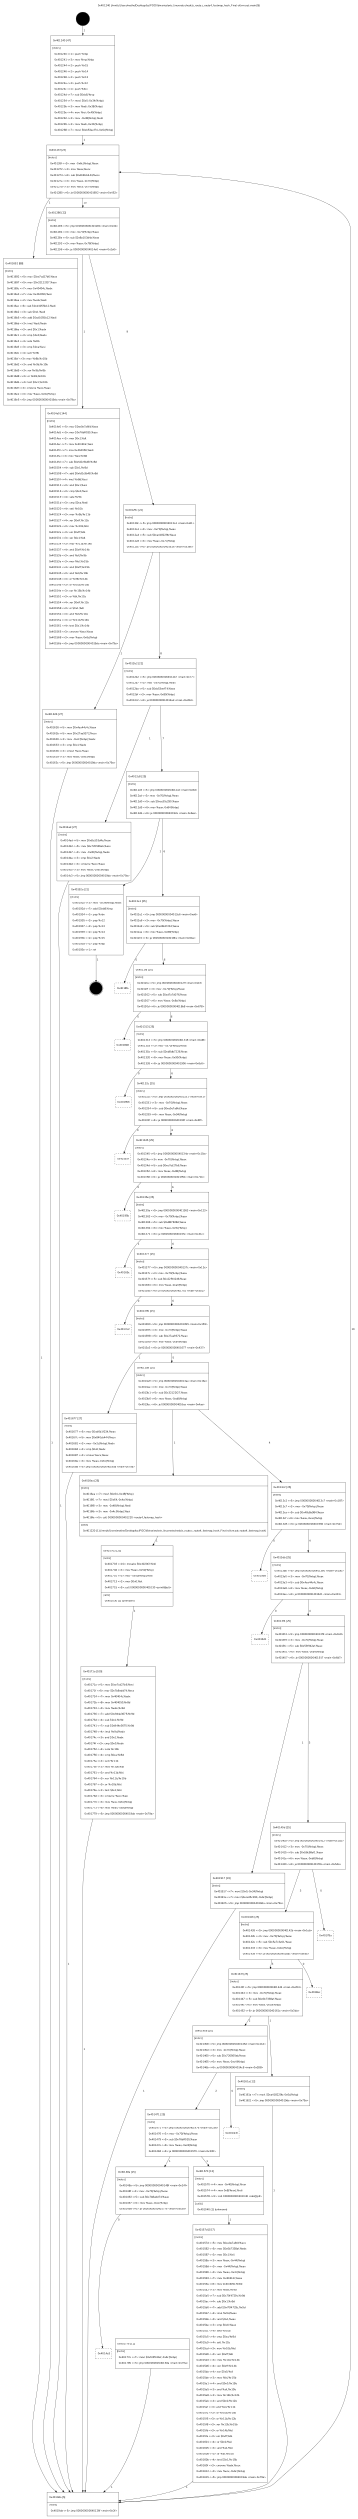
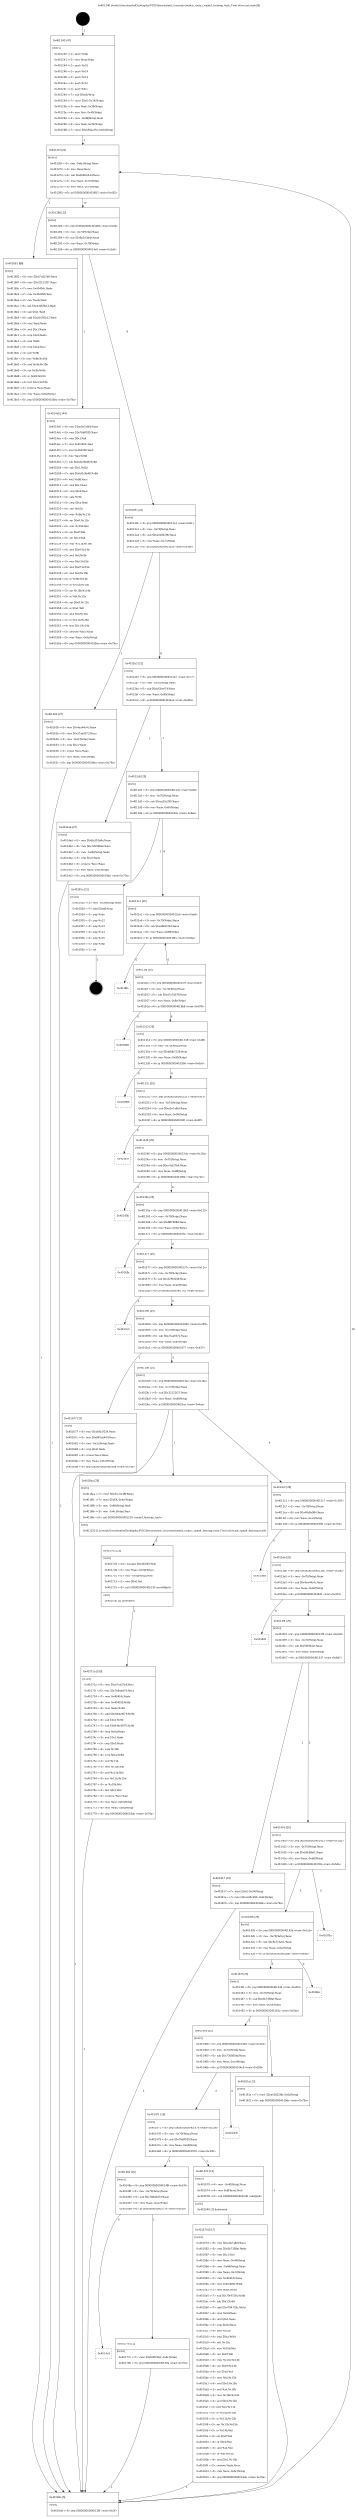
edge "0x4012e1 [25]" -> "0x4012fa [25]": reversed
edge "0x401677 [27]" -> "0x4019da [5]": now "0x4013a9 [25]" -> "0x4019da [5]"
edge "0x40148a [25]" -> "0x40177e [12]": added, label "1"
